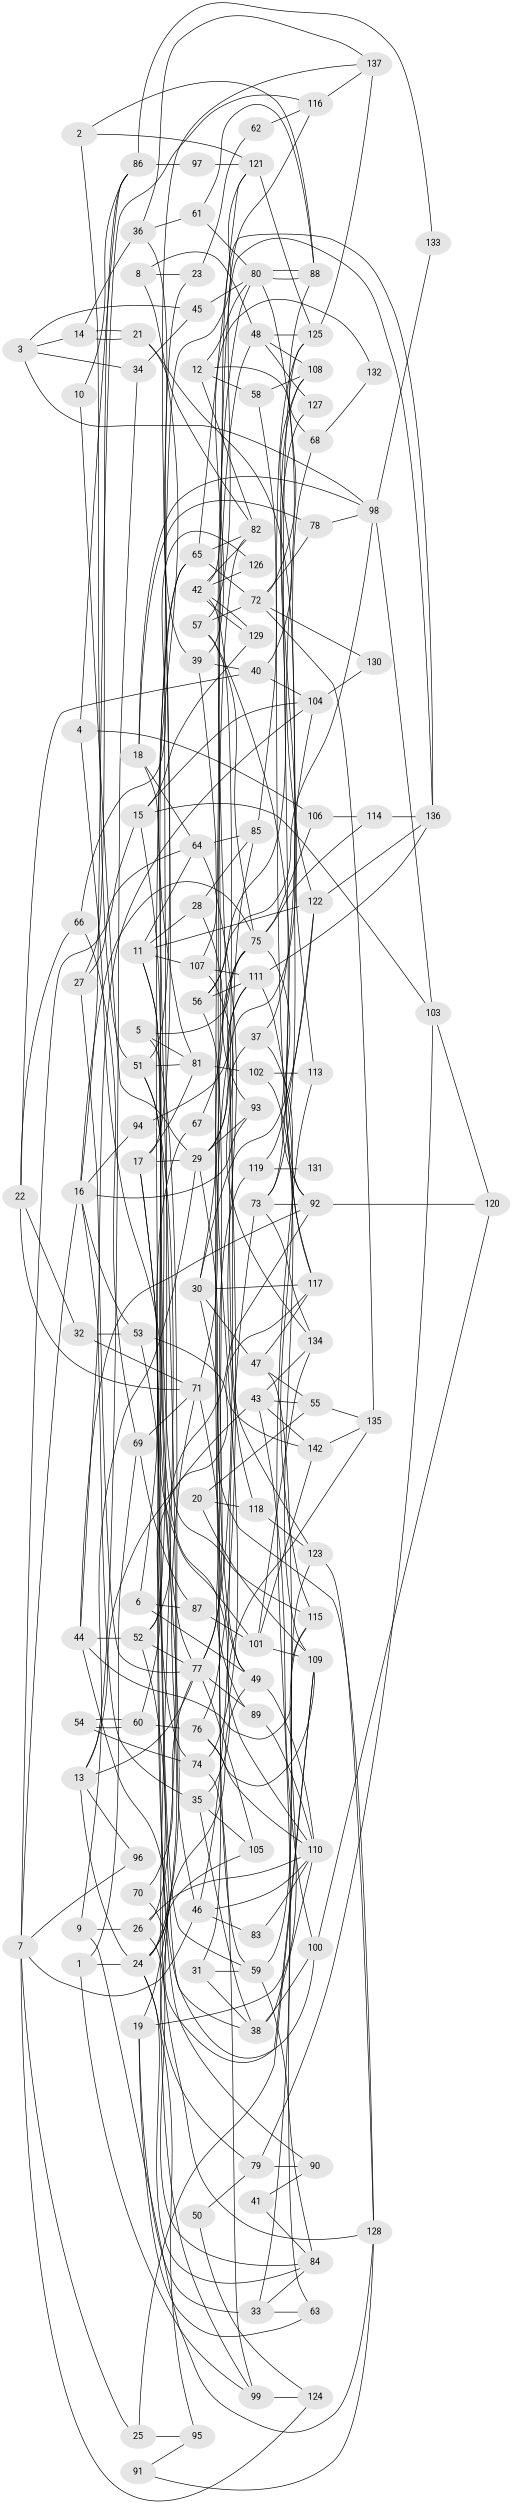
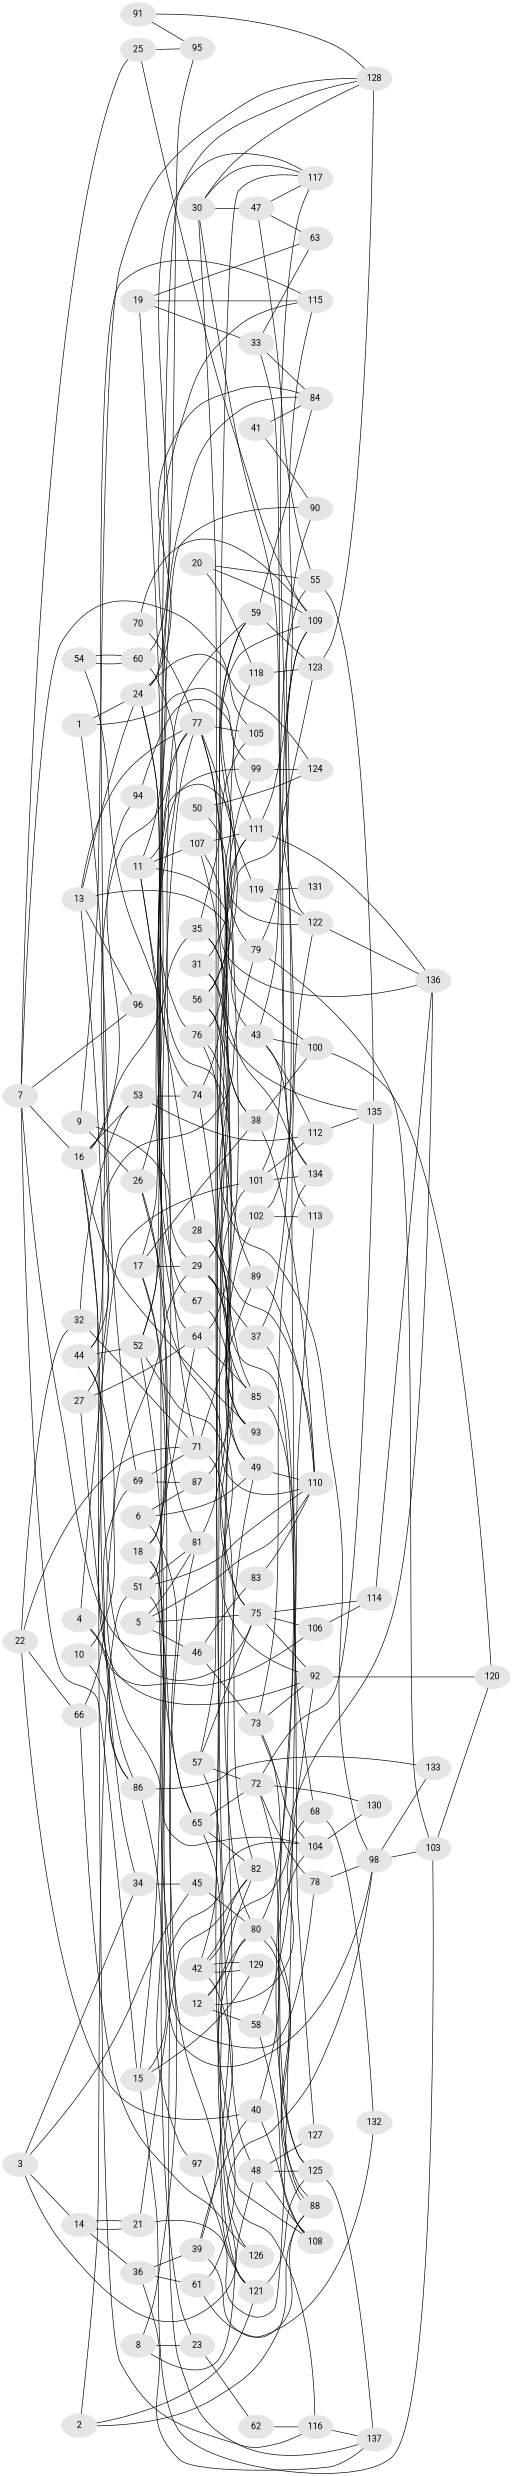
node "142": label "142" -> "112"
edge "110" -- "46": now "110" -- "5"
